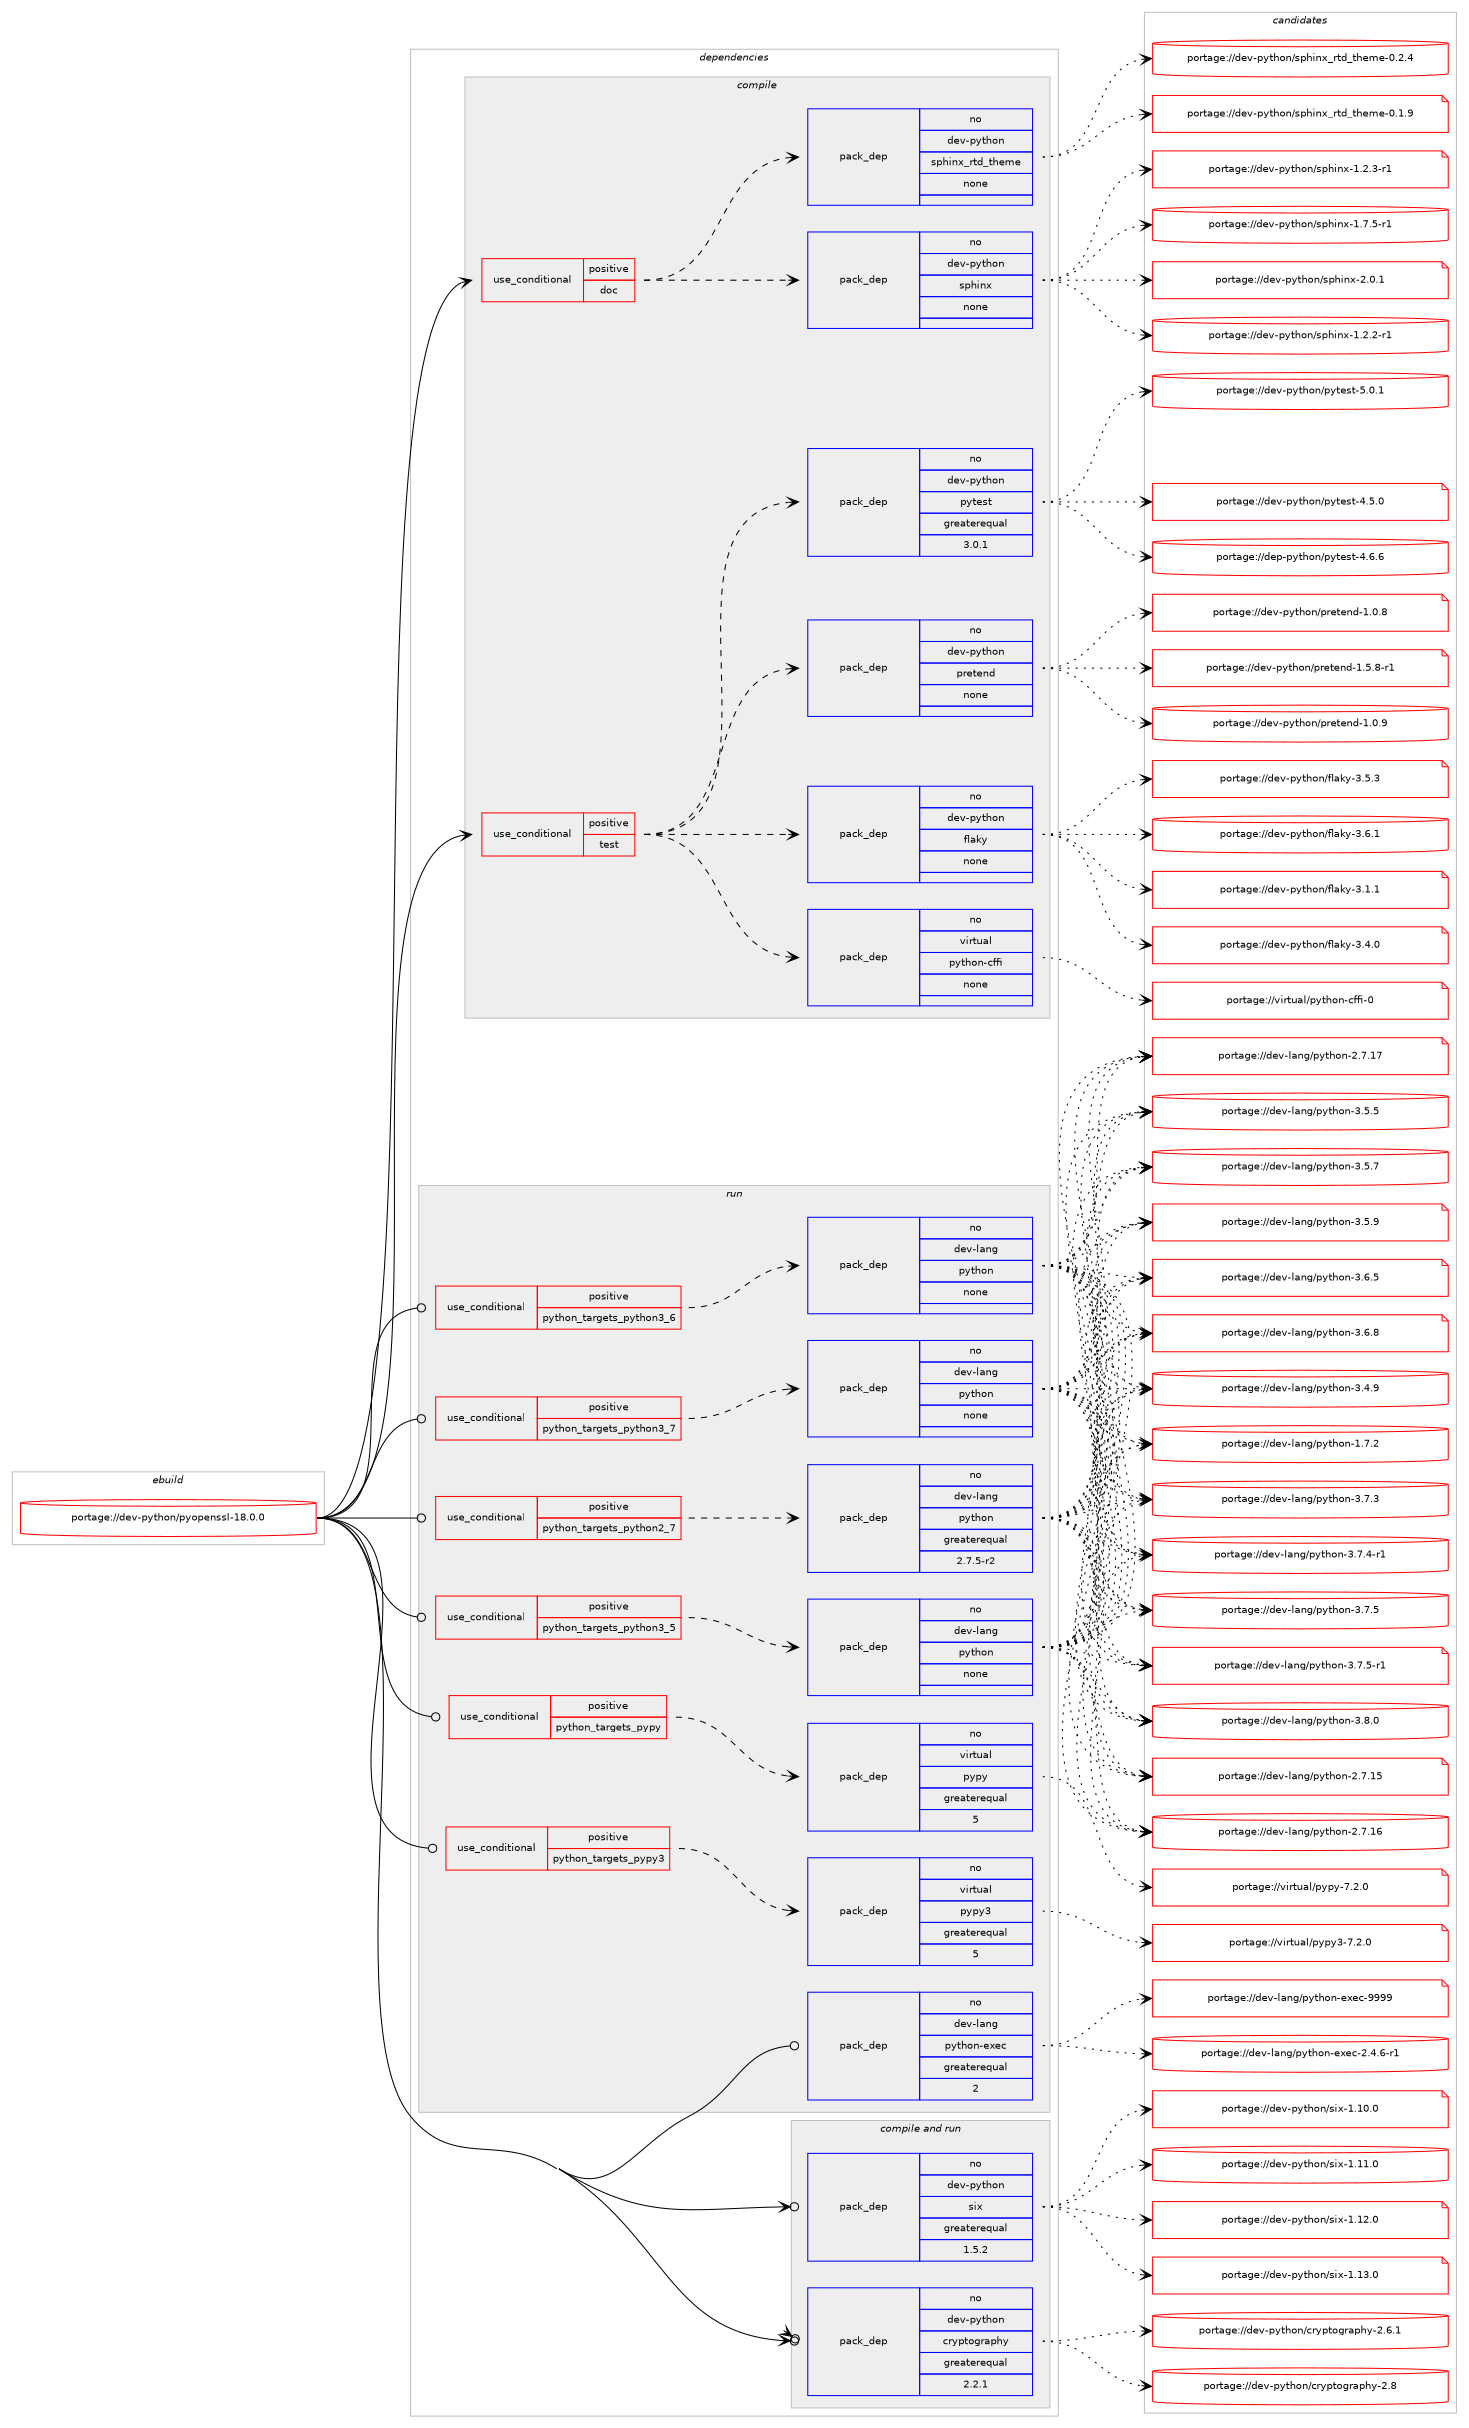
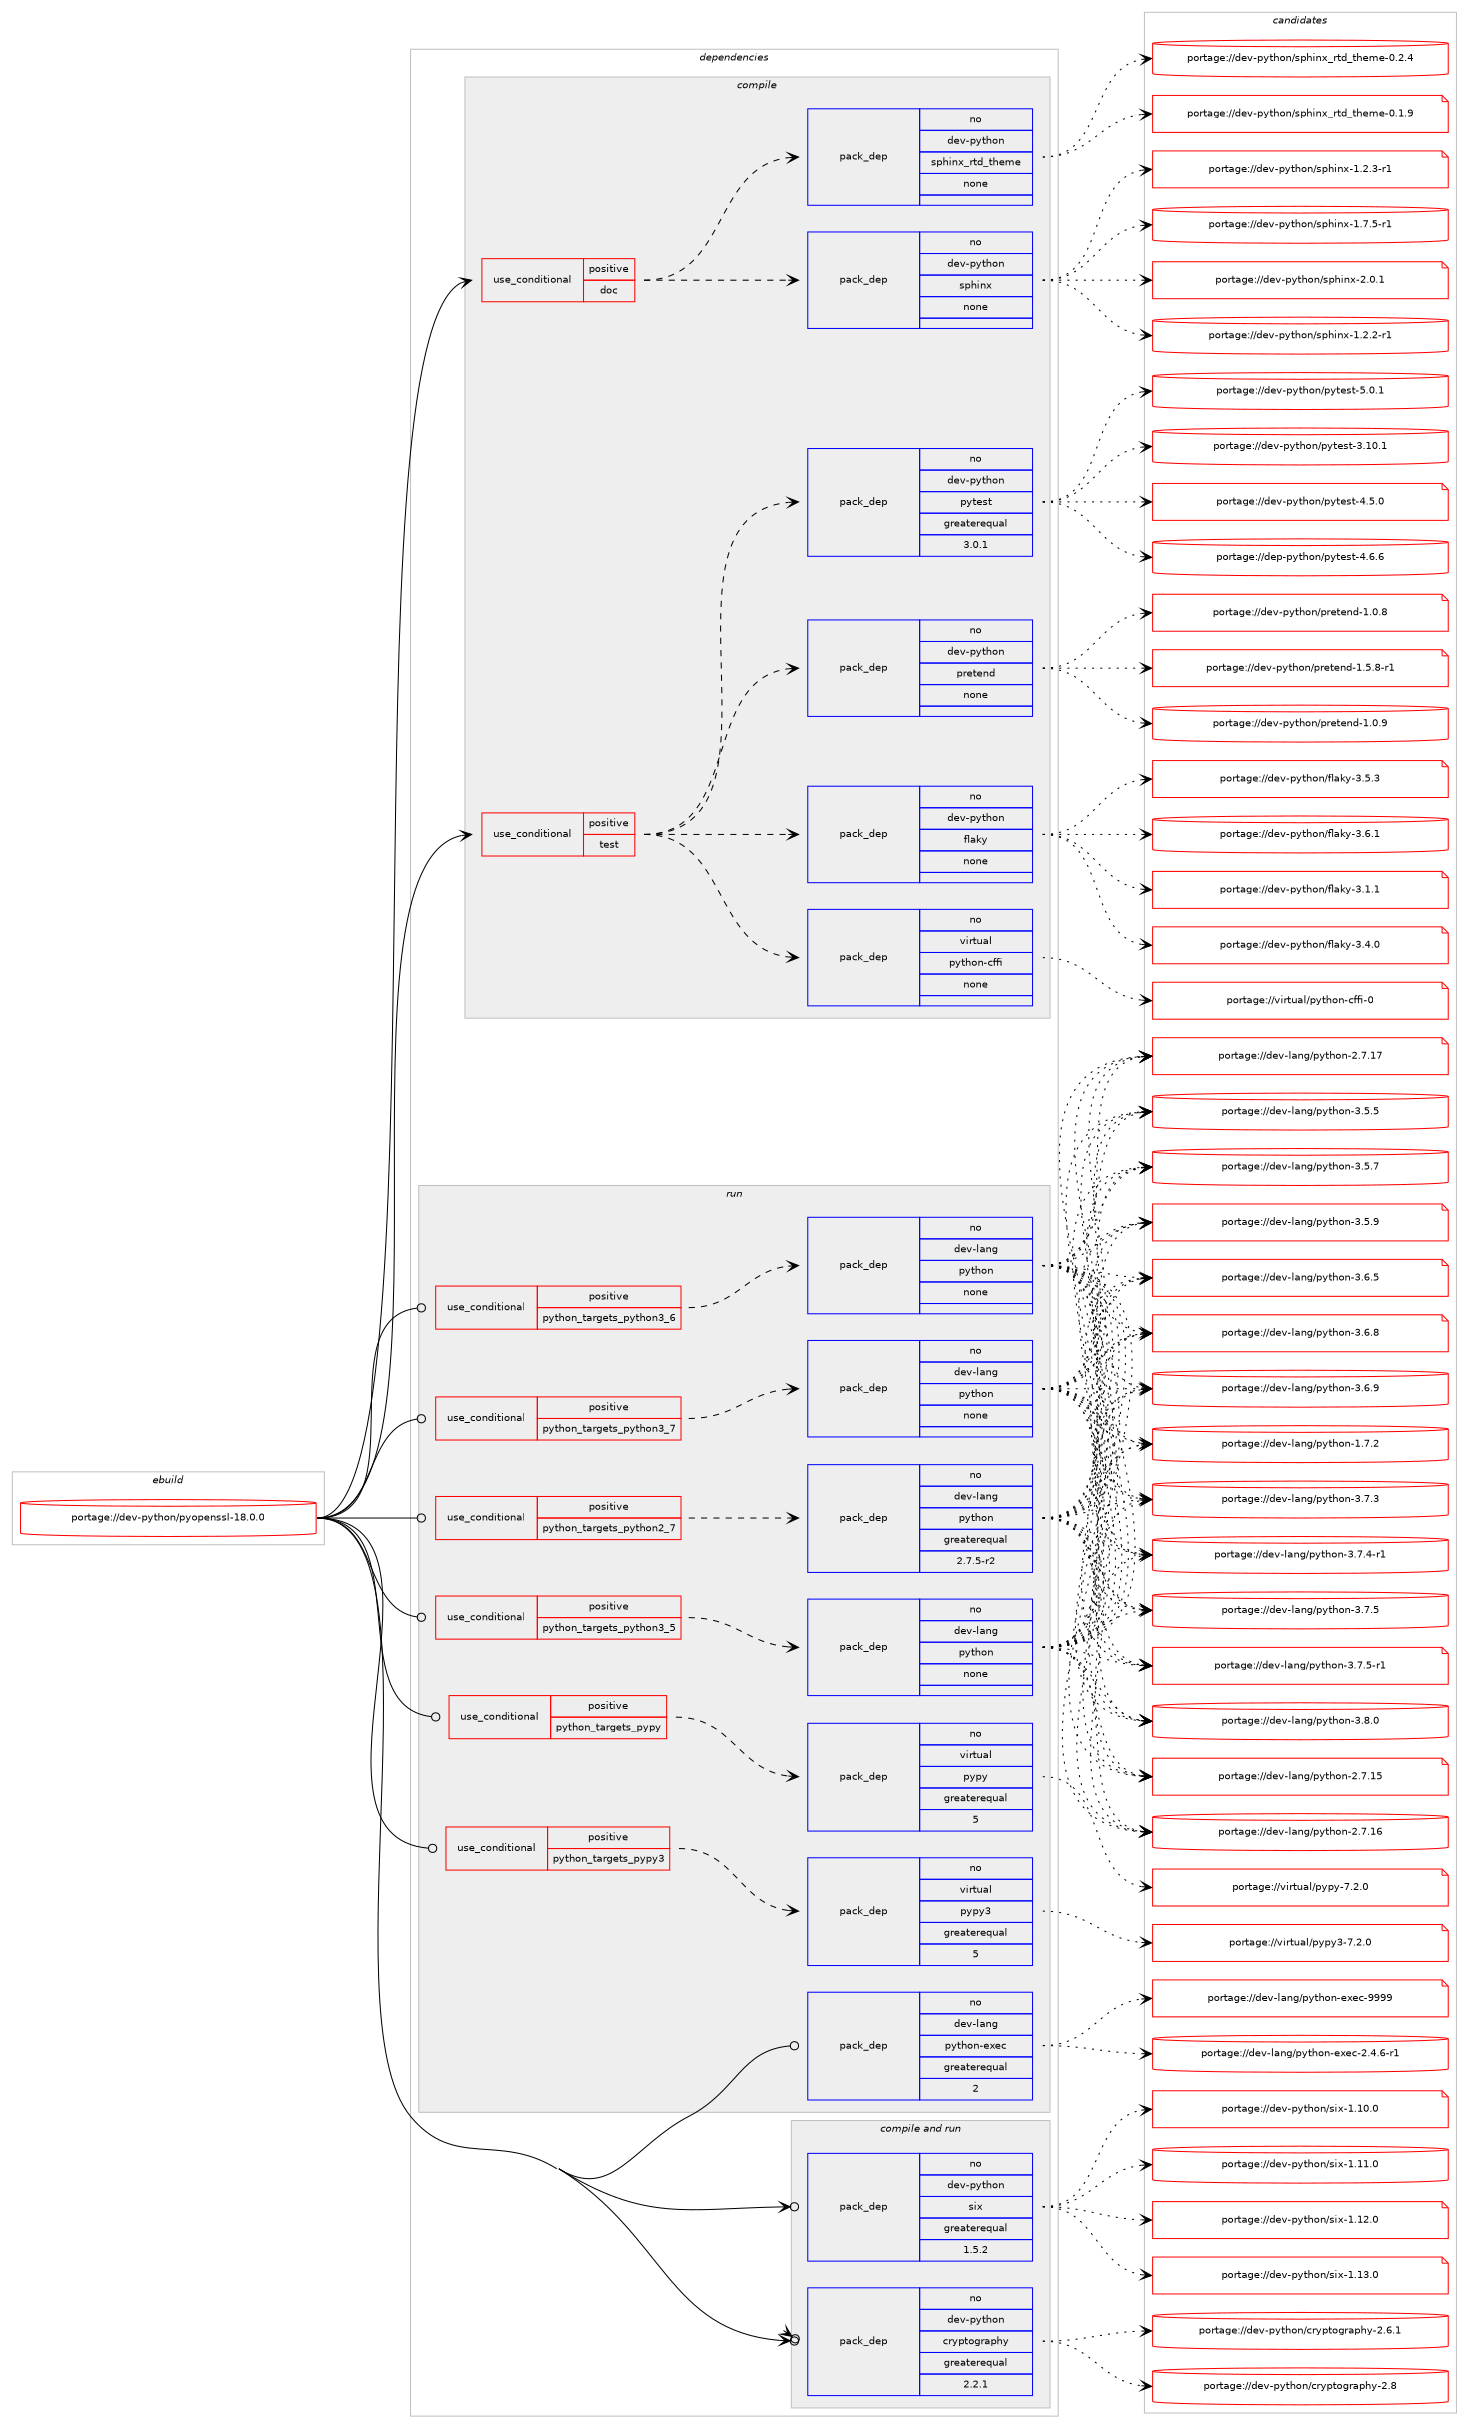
node "portage://dev-python/pytest-3.10.1": added
node "portage://dev-lang/python-3.4.9": label "portage://dev-lang/python-3.4.9" -> "portage://dev-lang/python-3.6.9"
